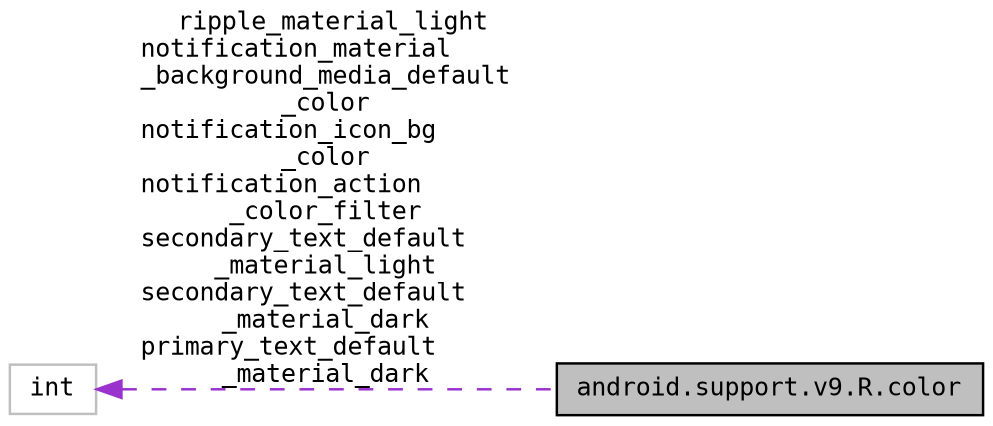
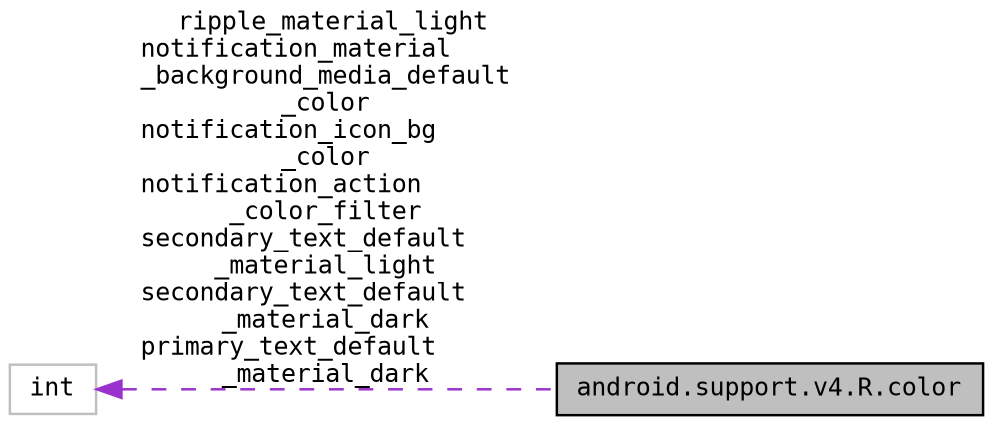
node "android.support.v9.R.color": label "android.support.v9.R.color" -> "android.support.v4.R.color"
